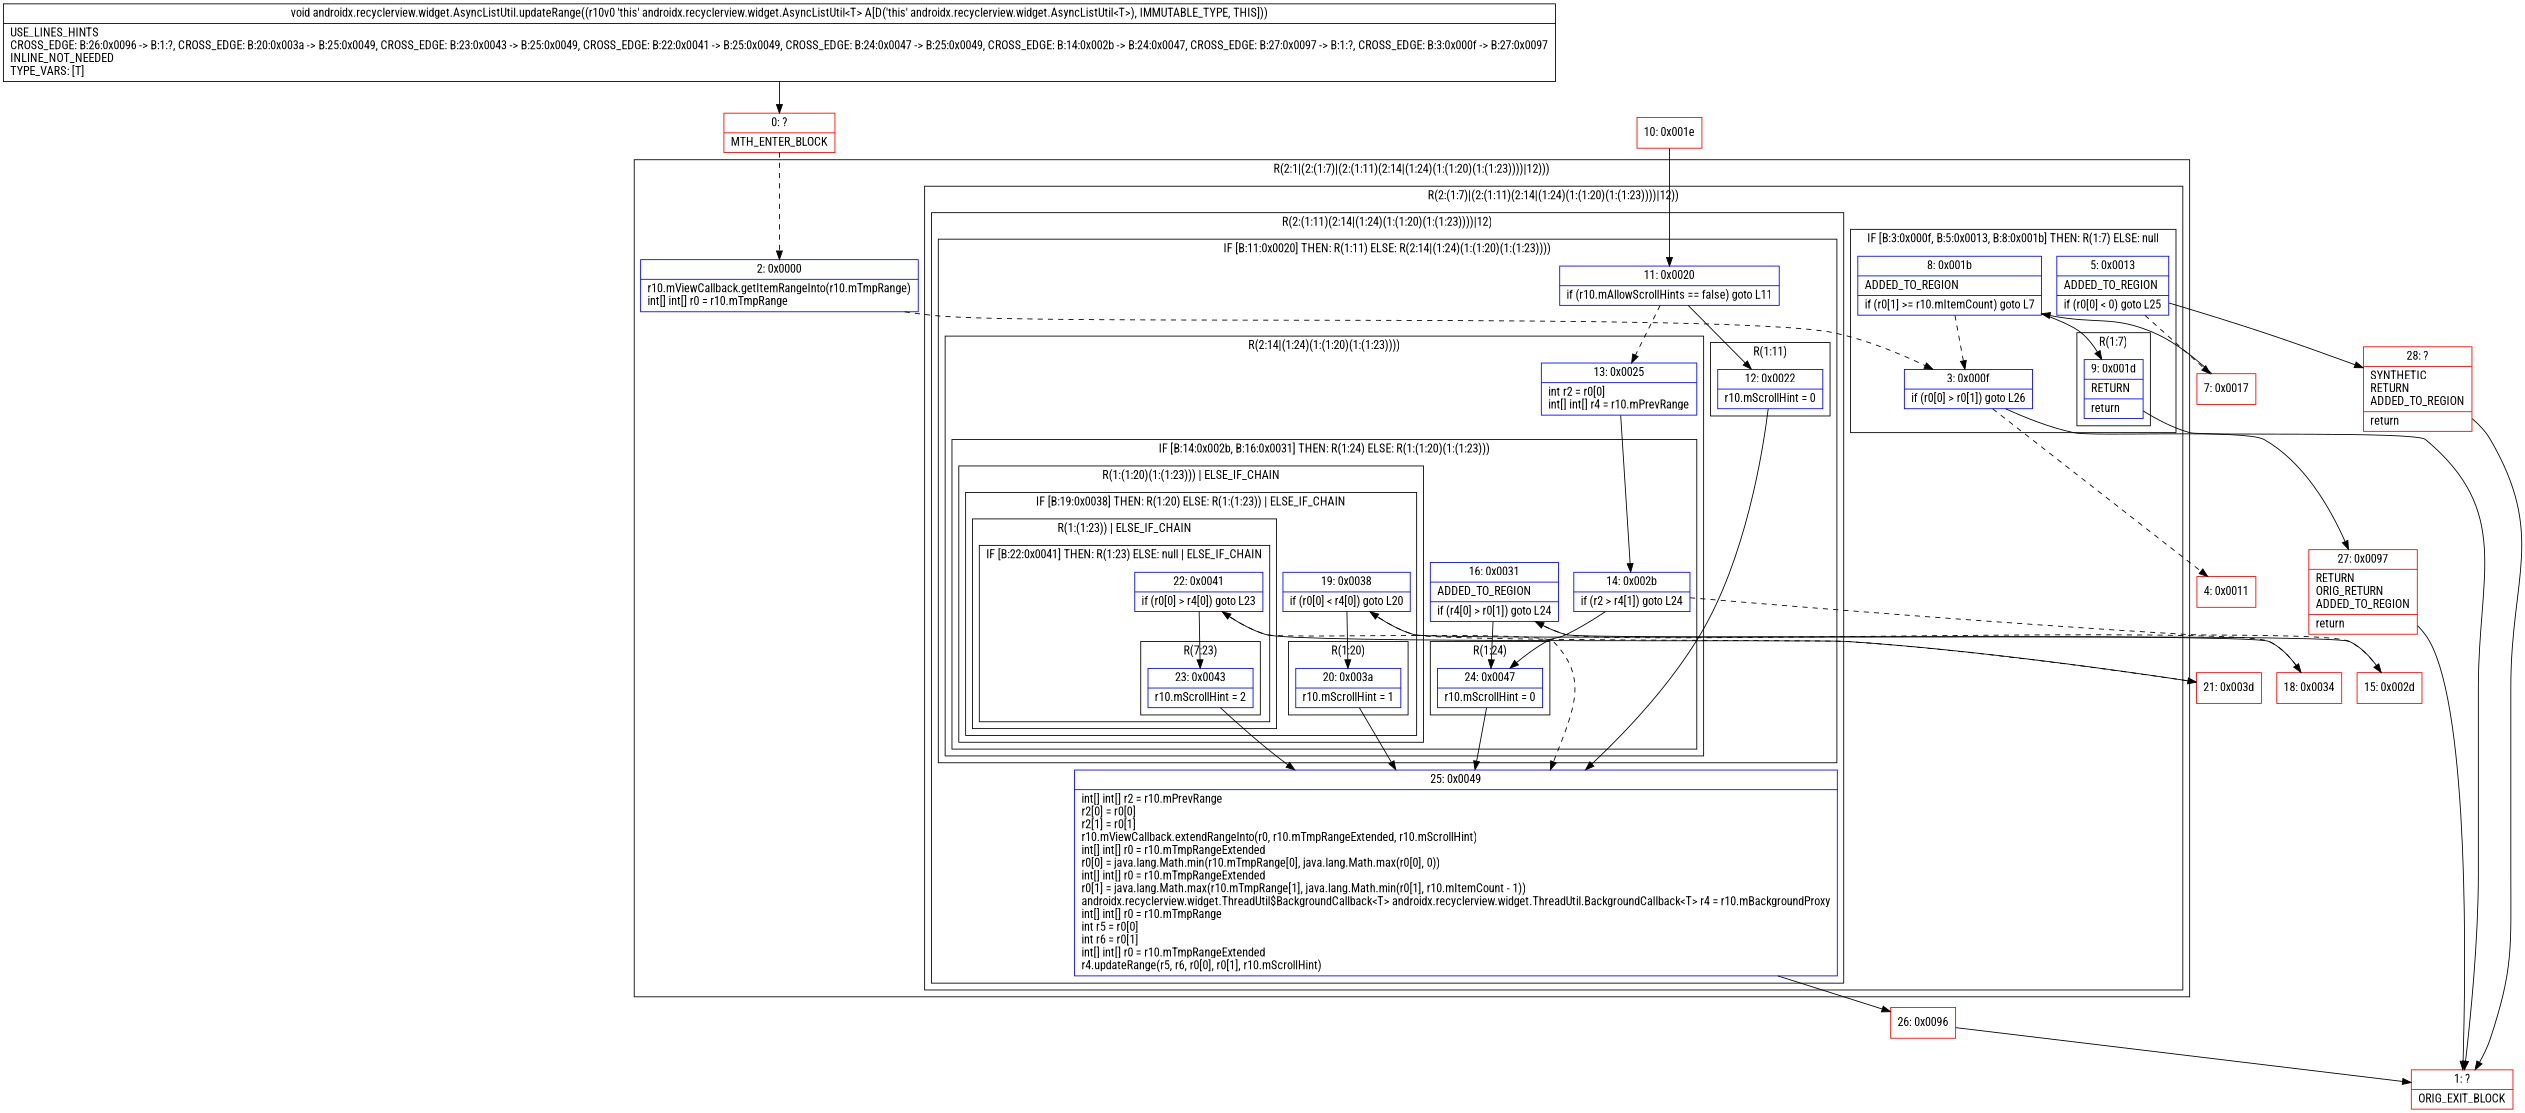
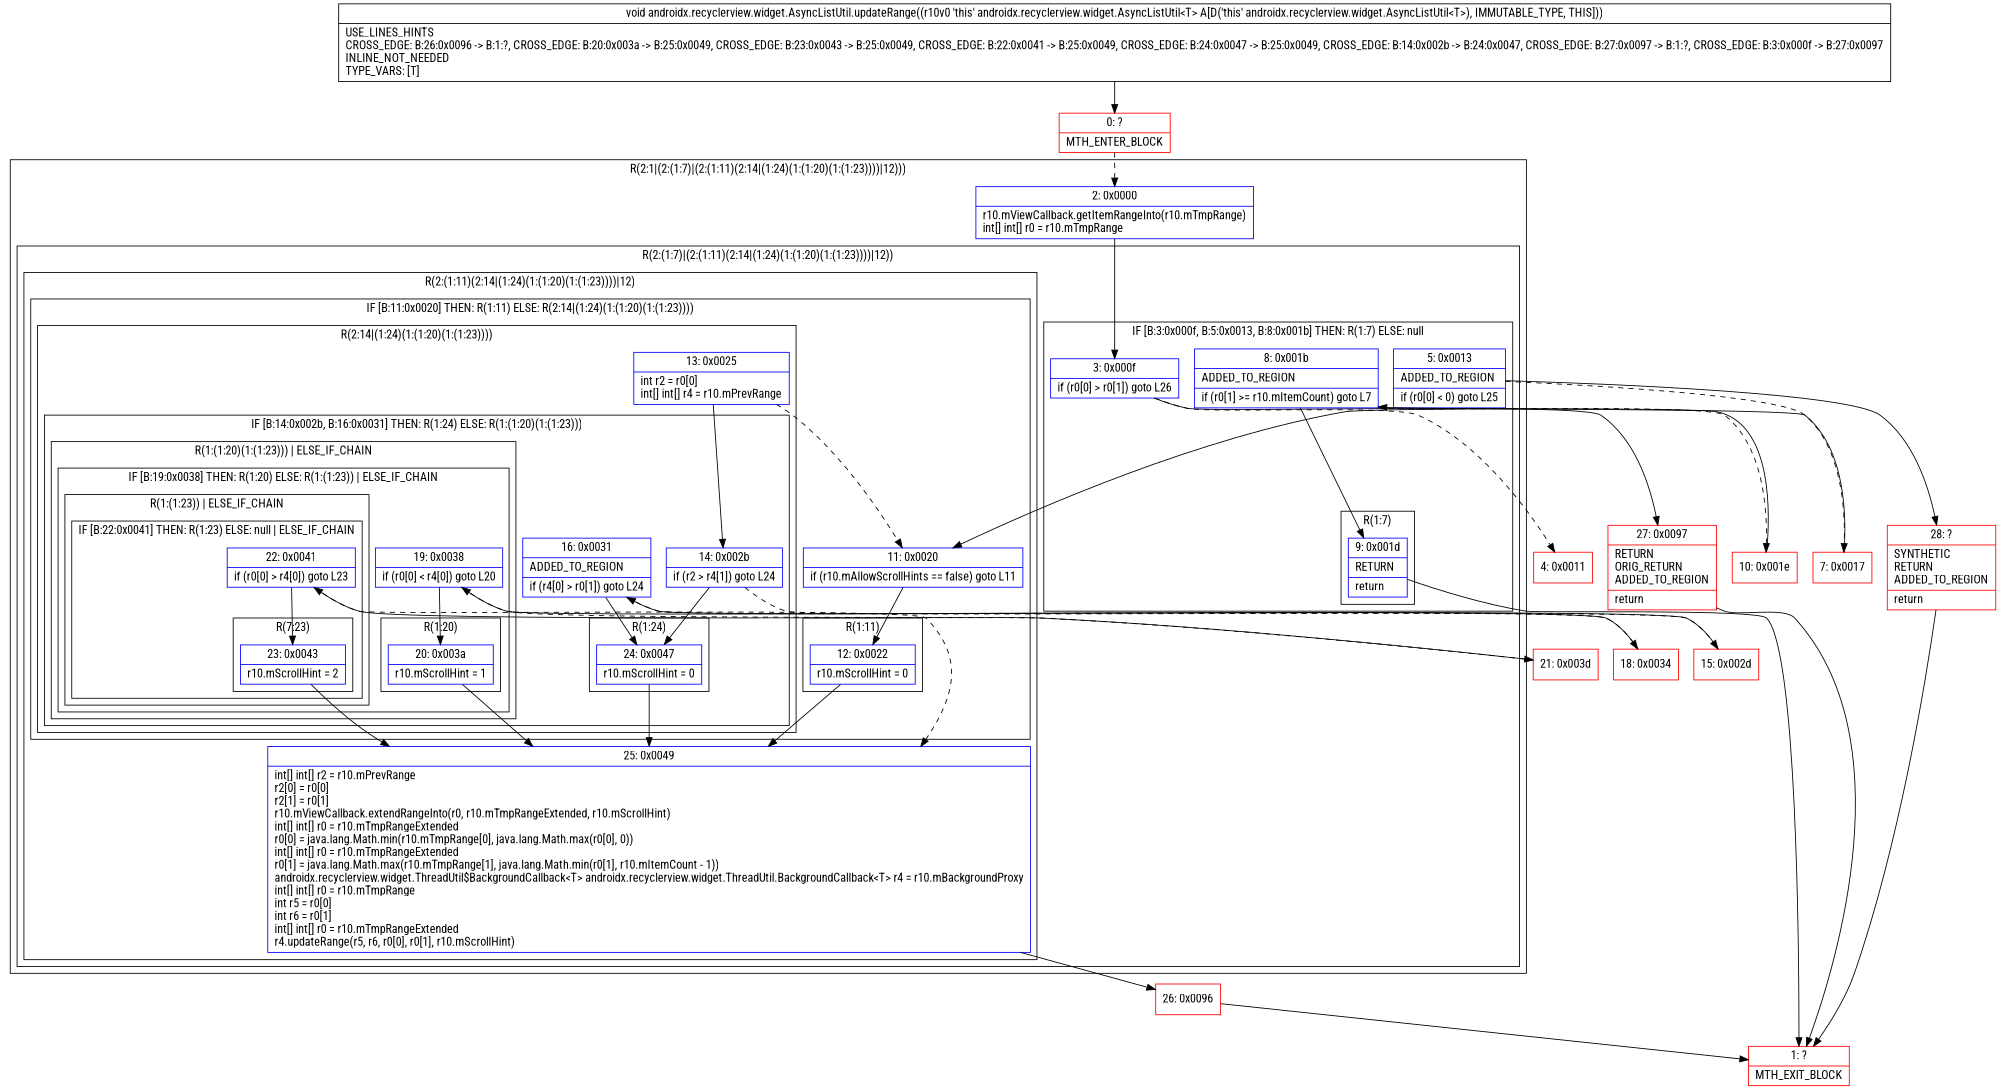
edge "2: 0x0000" -> "3: 0x000f": style dashed -> solid
edge "11: 0x0020" -> "13: 0x0025": reversed
edge "8: 0x001b" -> "3: 0x000f": now "8: 0x001b" -> "10: 0x001e"
node "1: ?": text "ORIG_EXIT_BLOCK" -> "MTH_EXIT_BLOCK"
